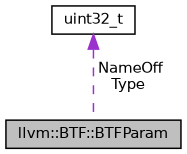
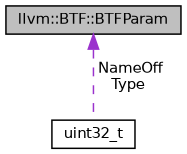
edge "llvm::BTF::BTFParam" -> "uint32_t": reversed
